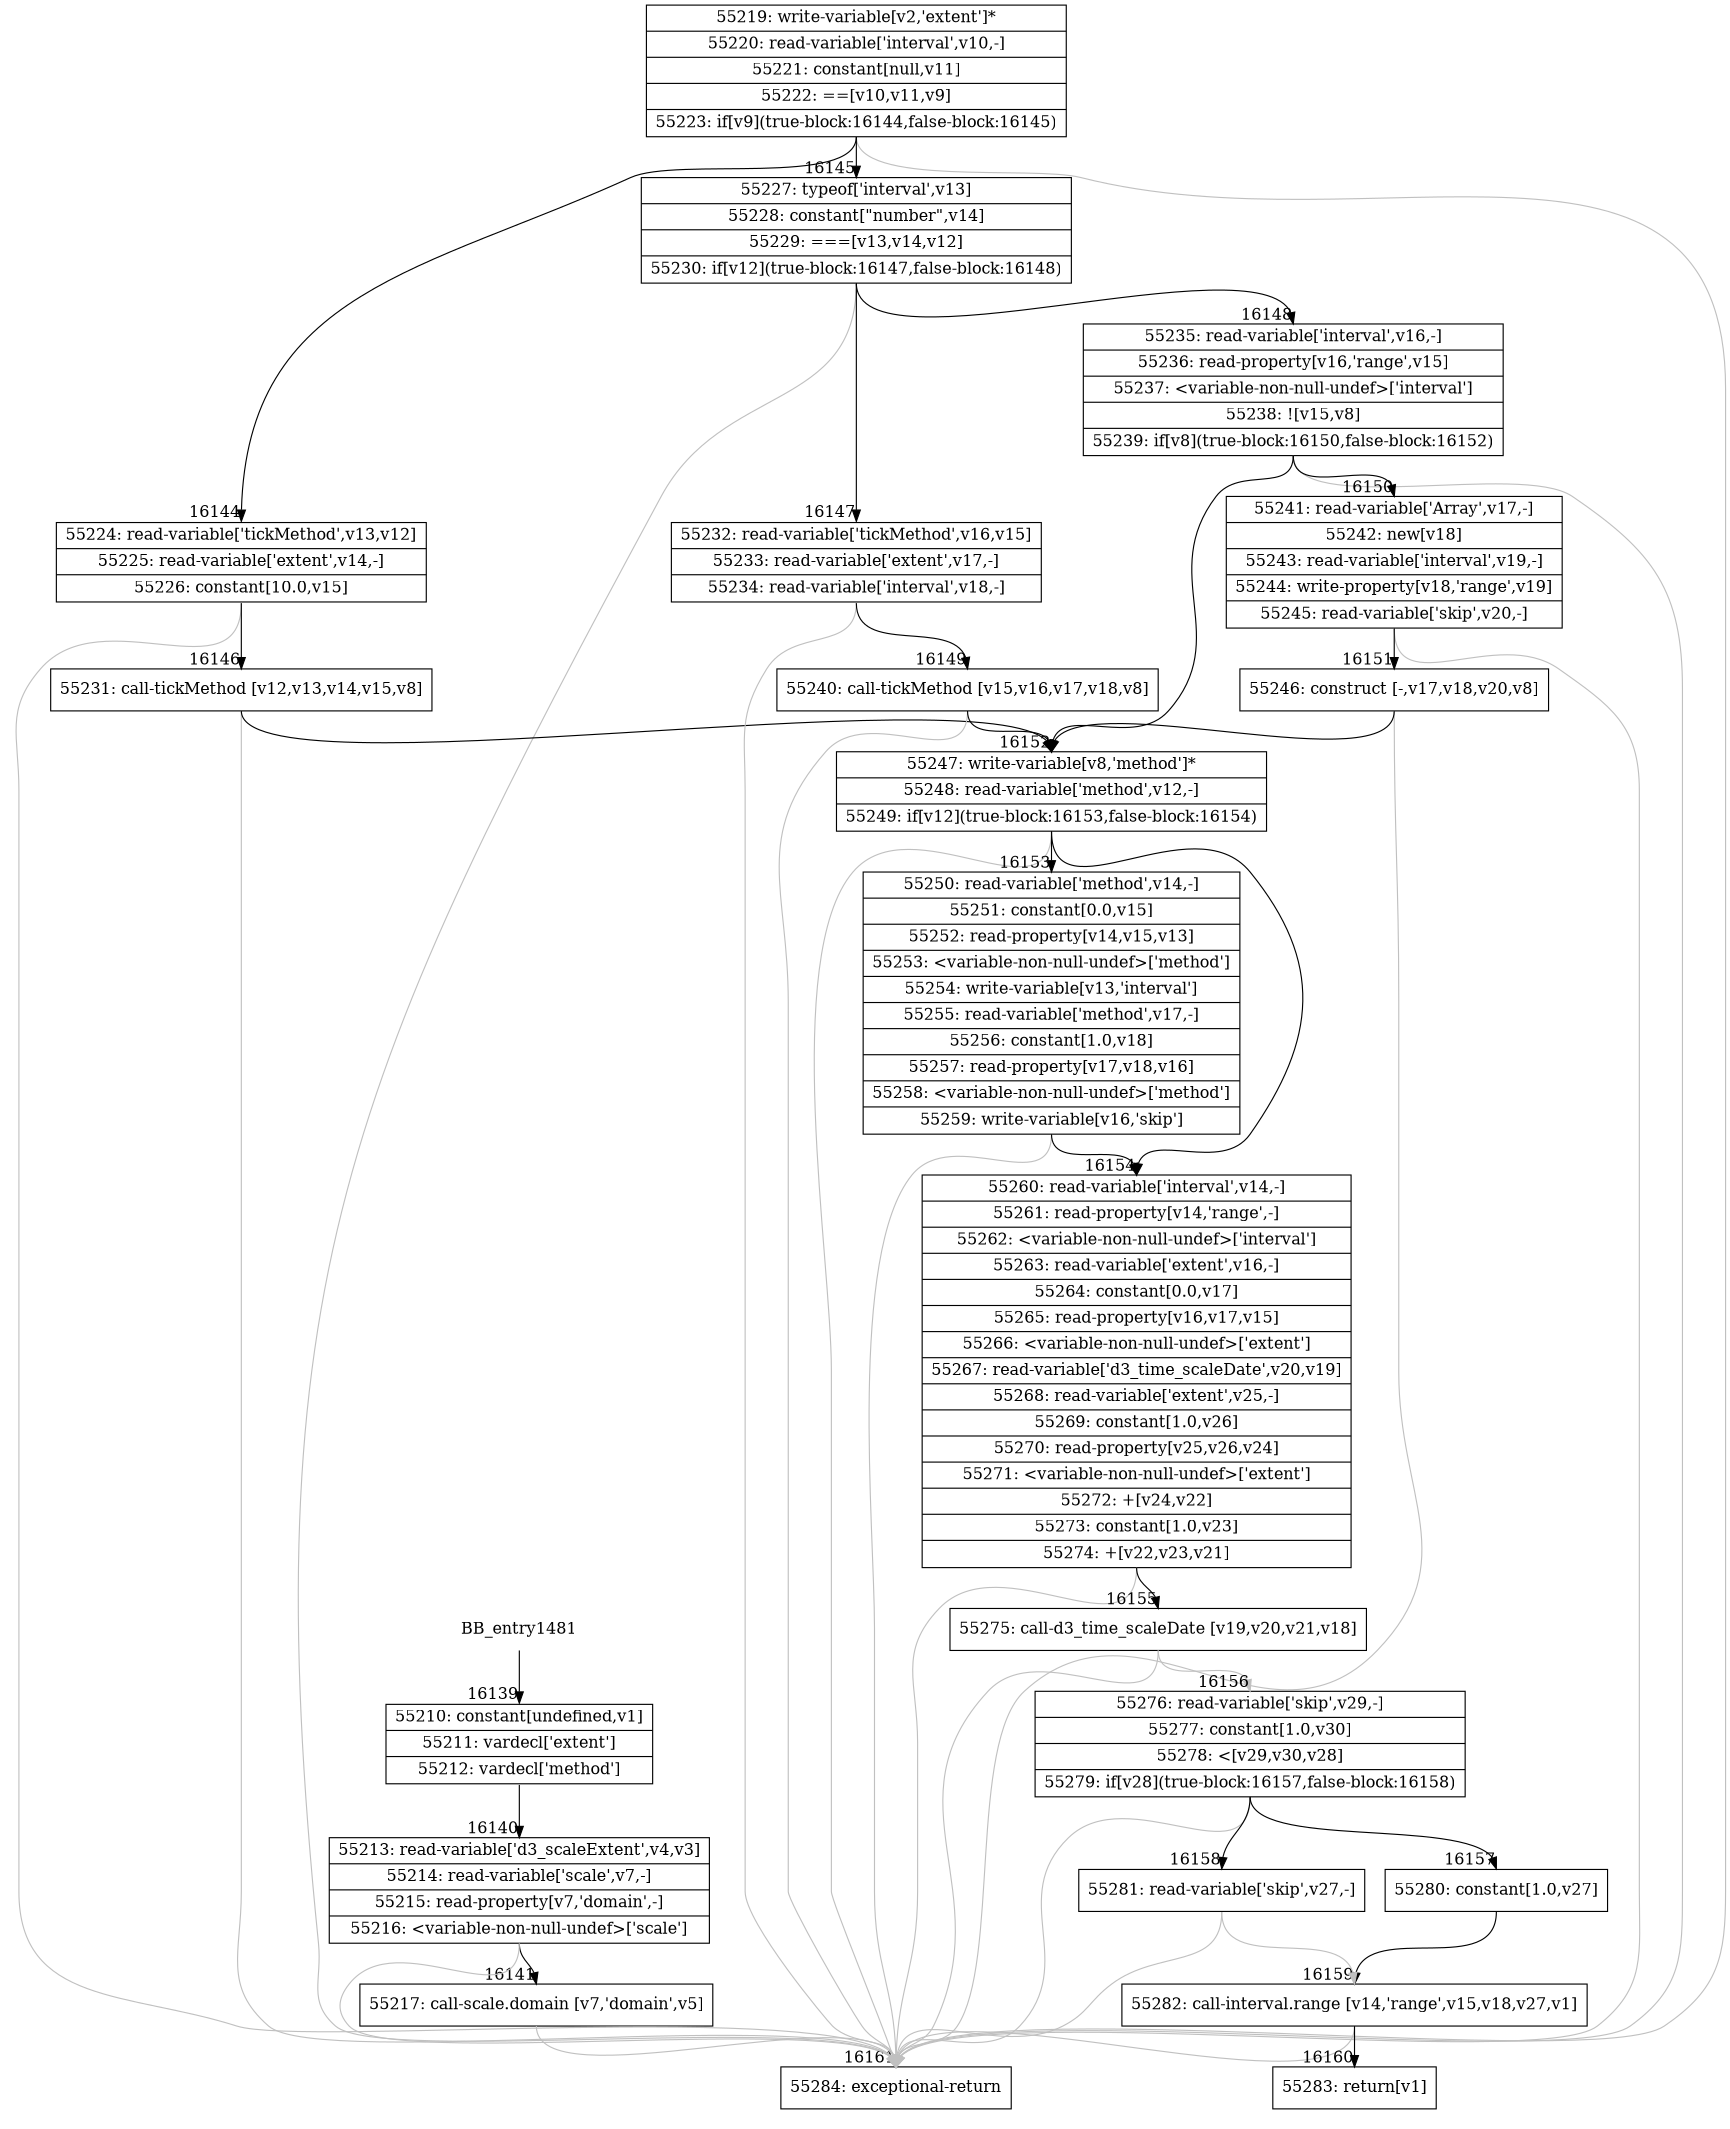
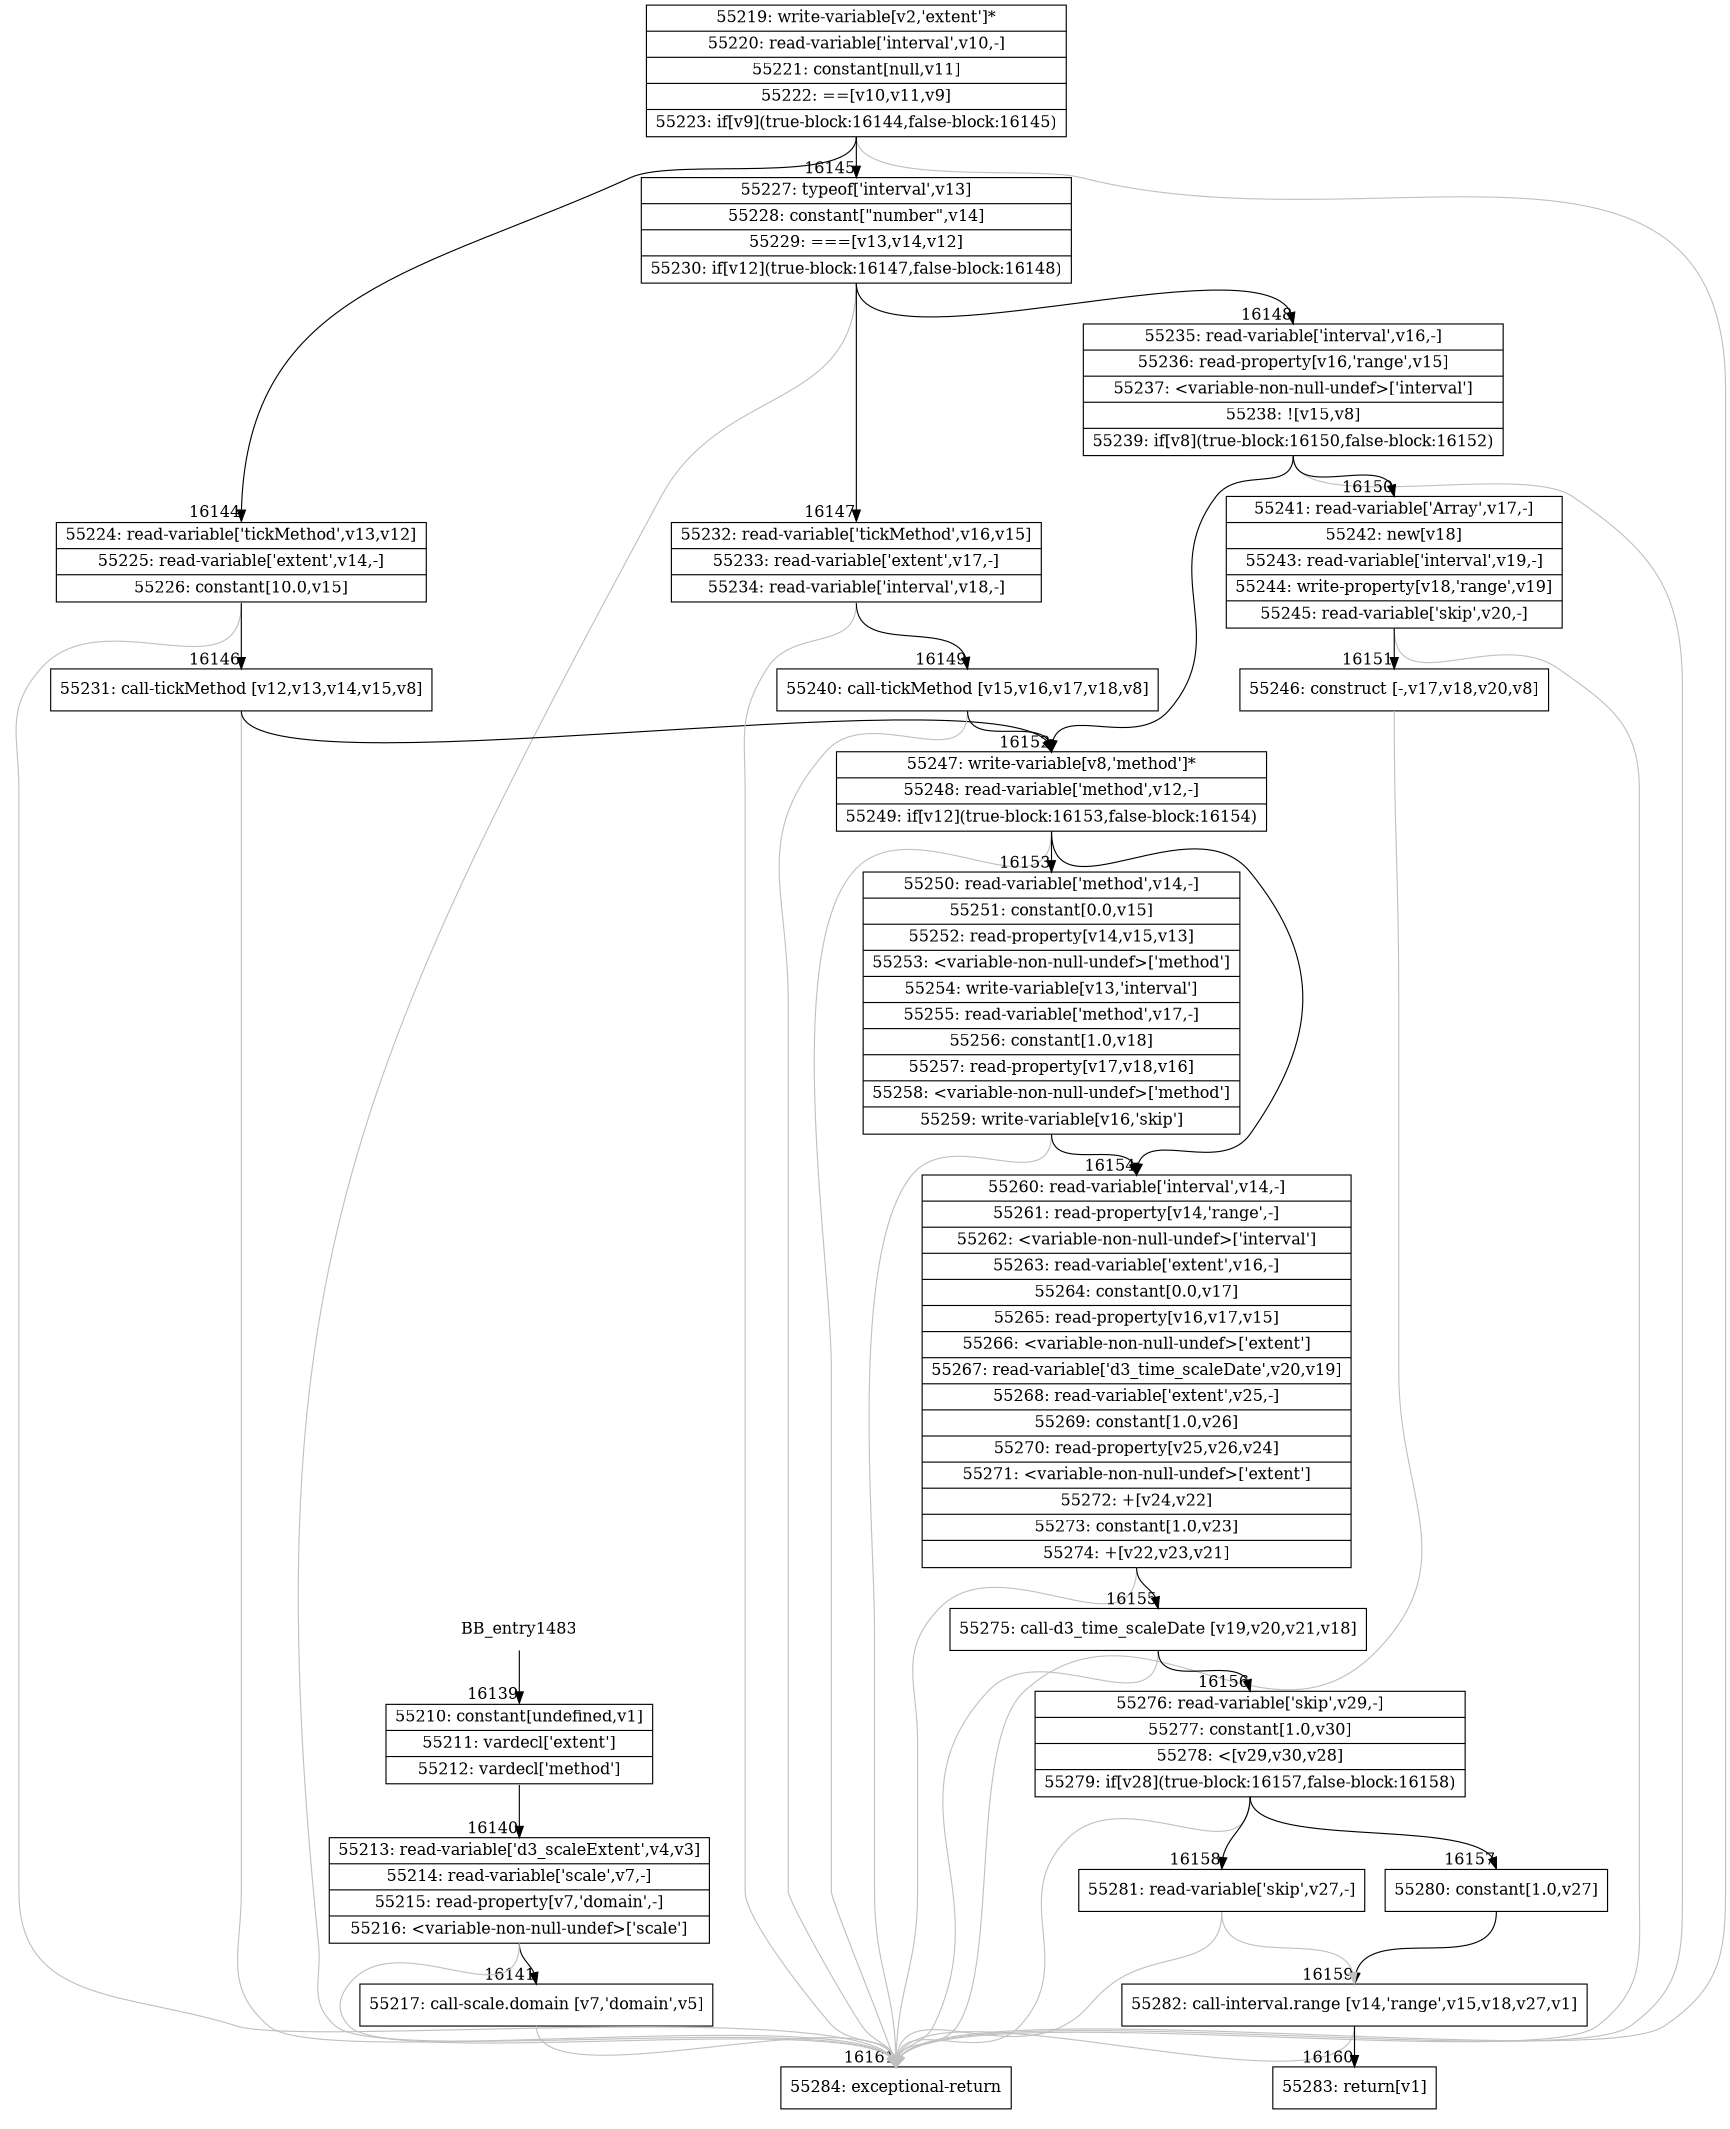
edge "55246: construct [-,v17,v18,v20,v8]" -> "55247: write-variable[v8,'method']*": removed
node "BB_entry1481": label "BB_entry1481" -> "BB_entry1483"
edge "55275: call-d3_time_scaleDate [v19,v20,v21,v18]" -> "55276: read-variable['skip',v29,-]": color gray -> black
